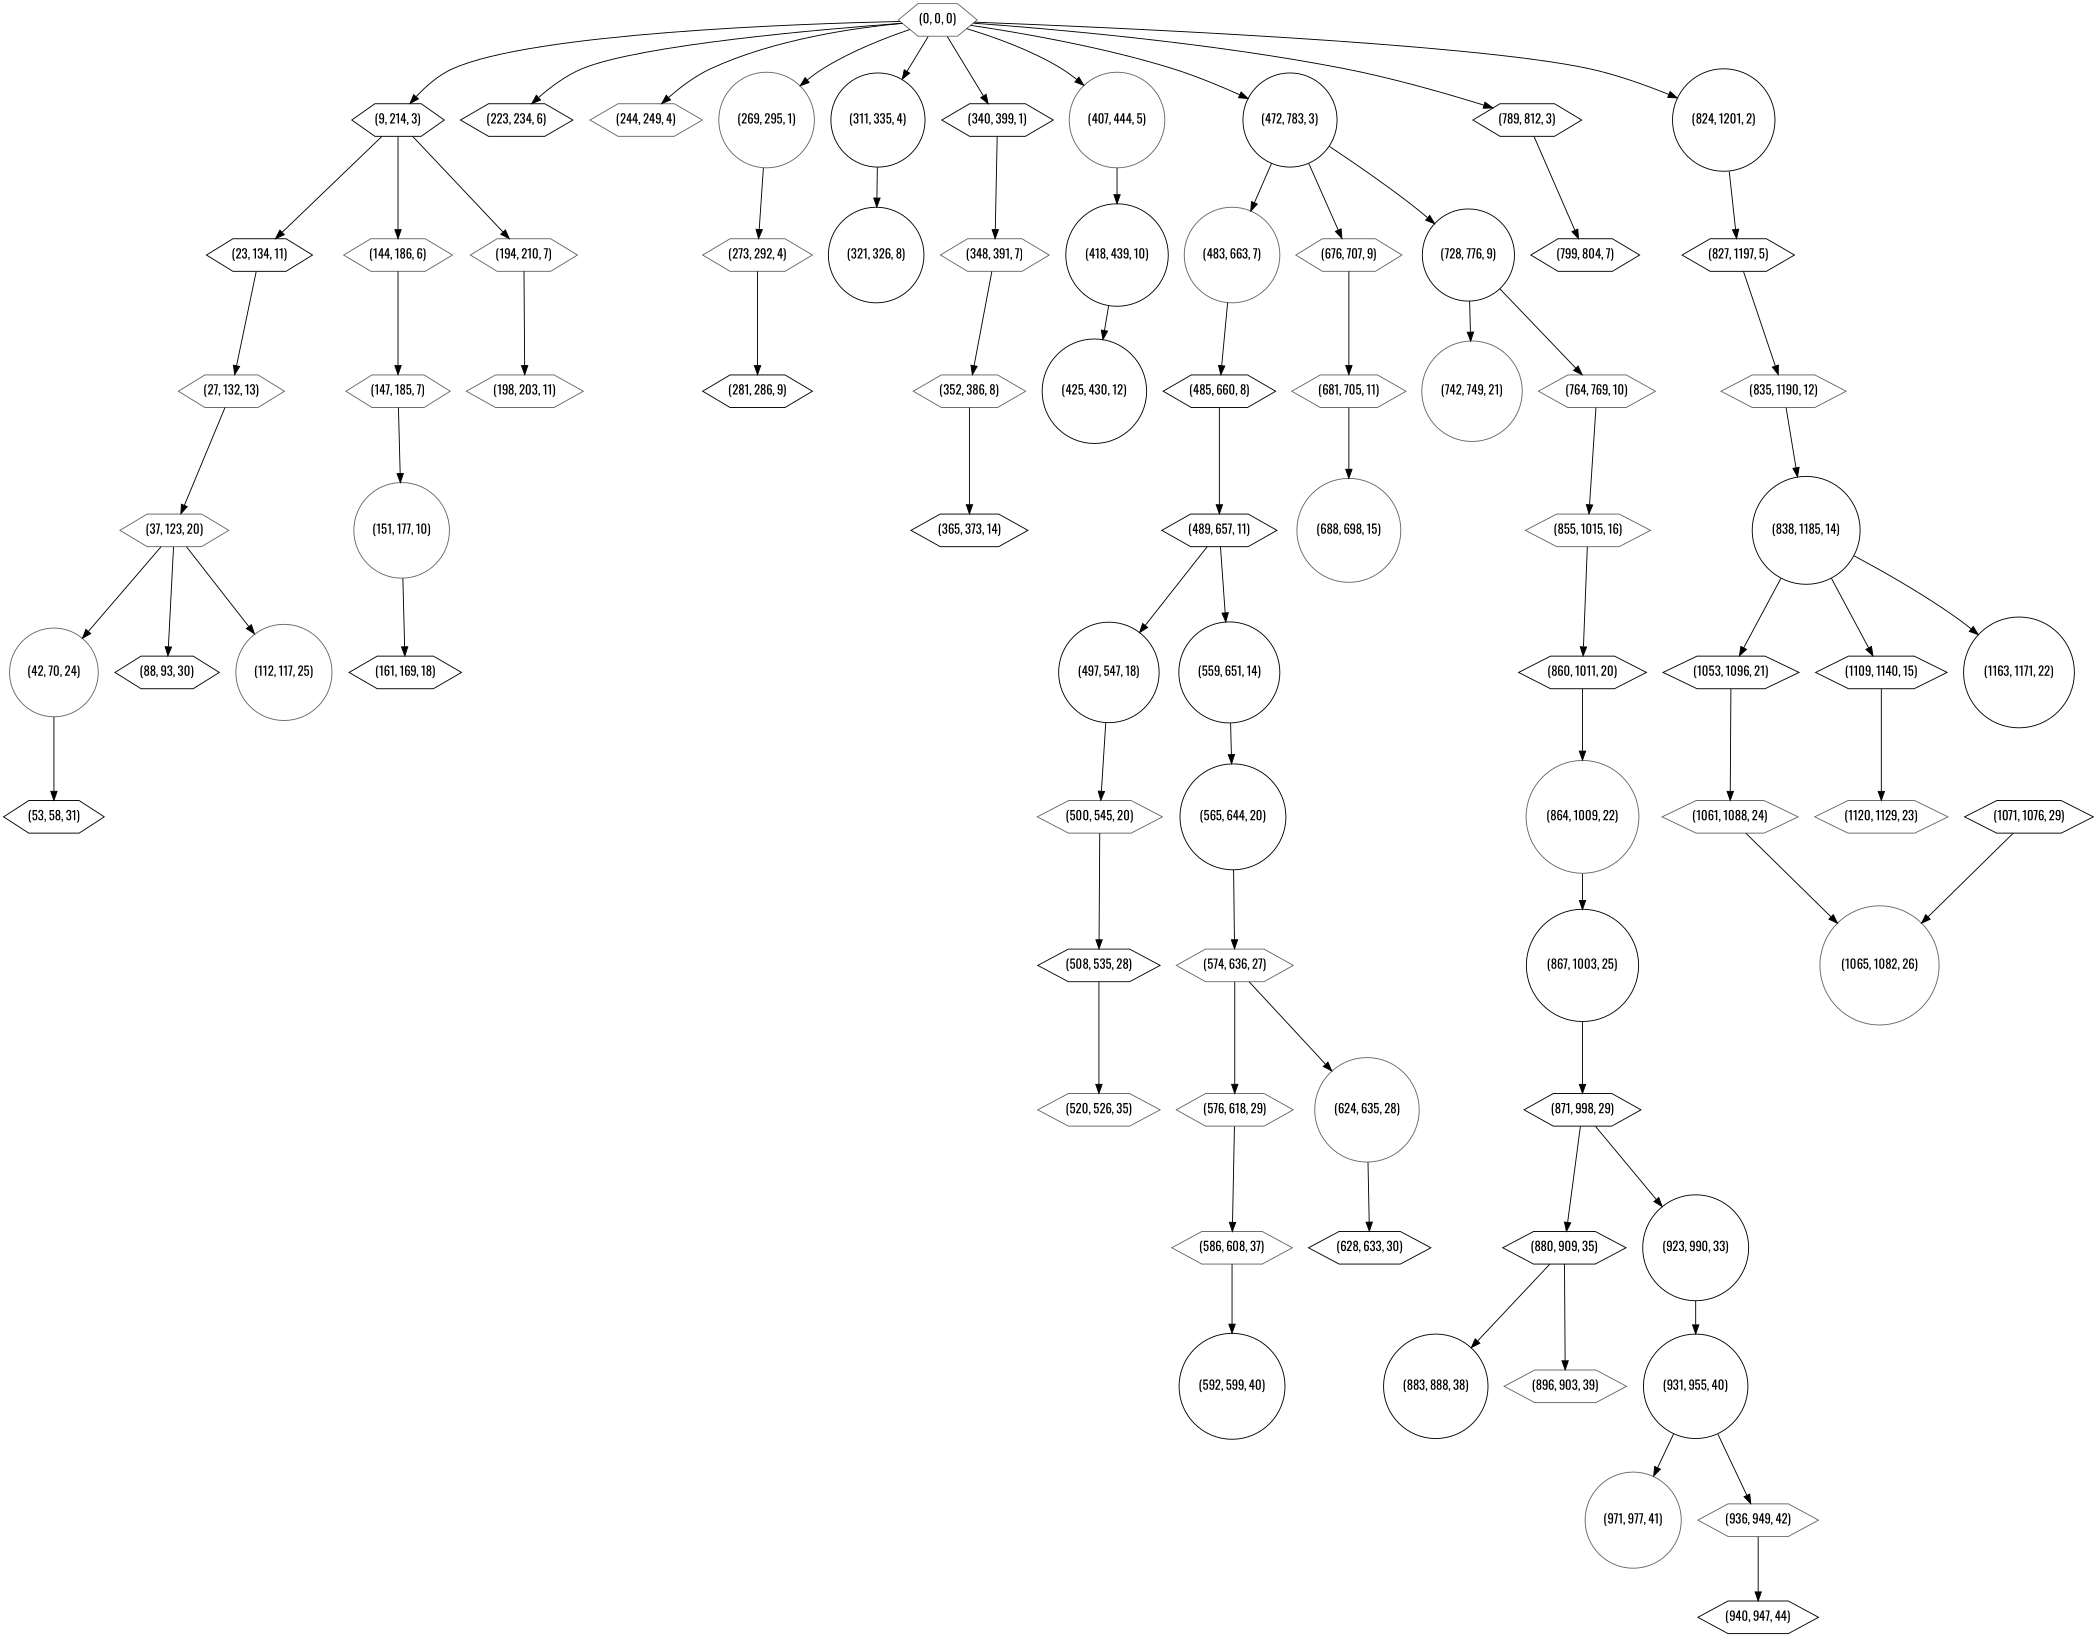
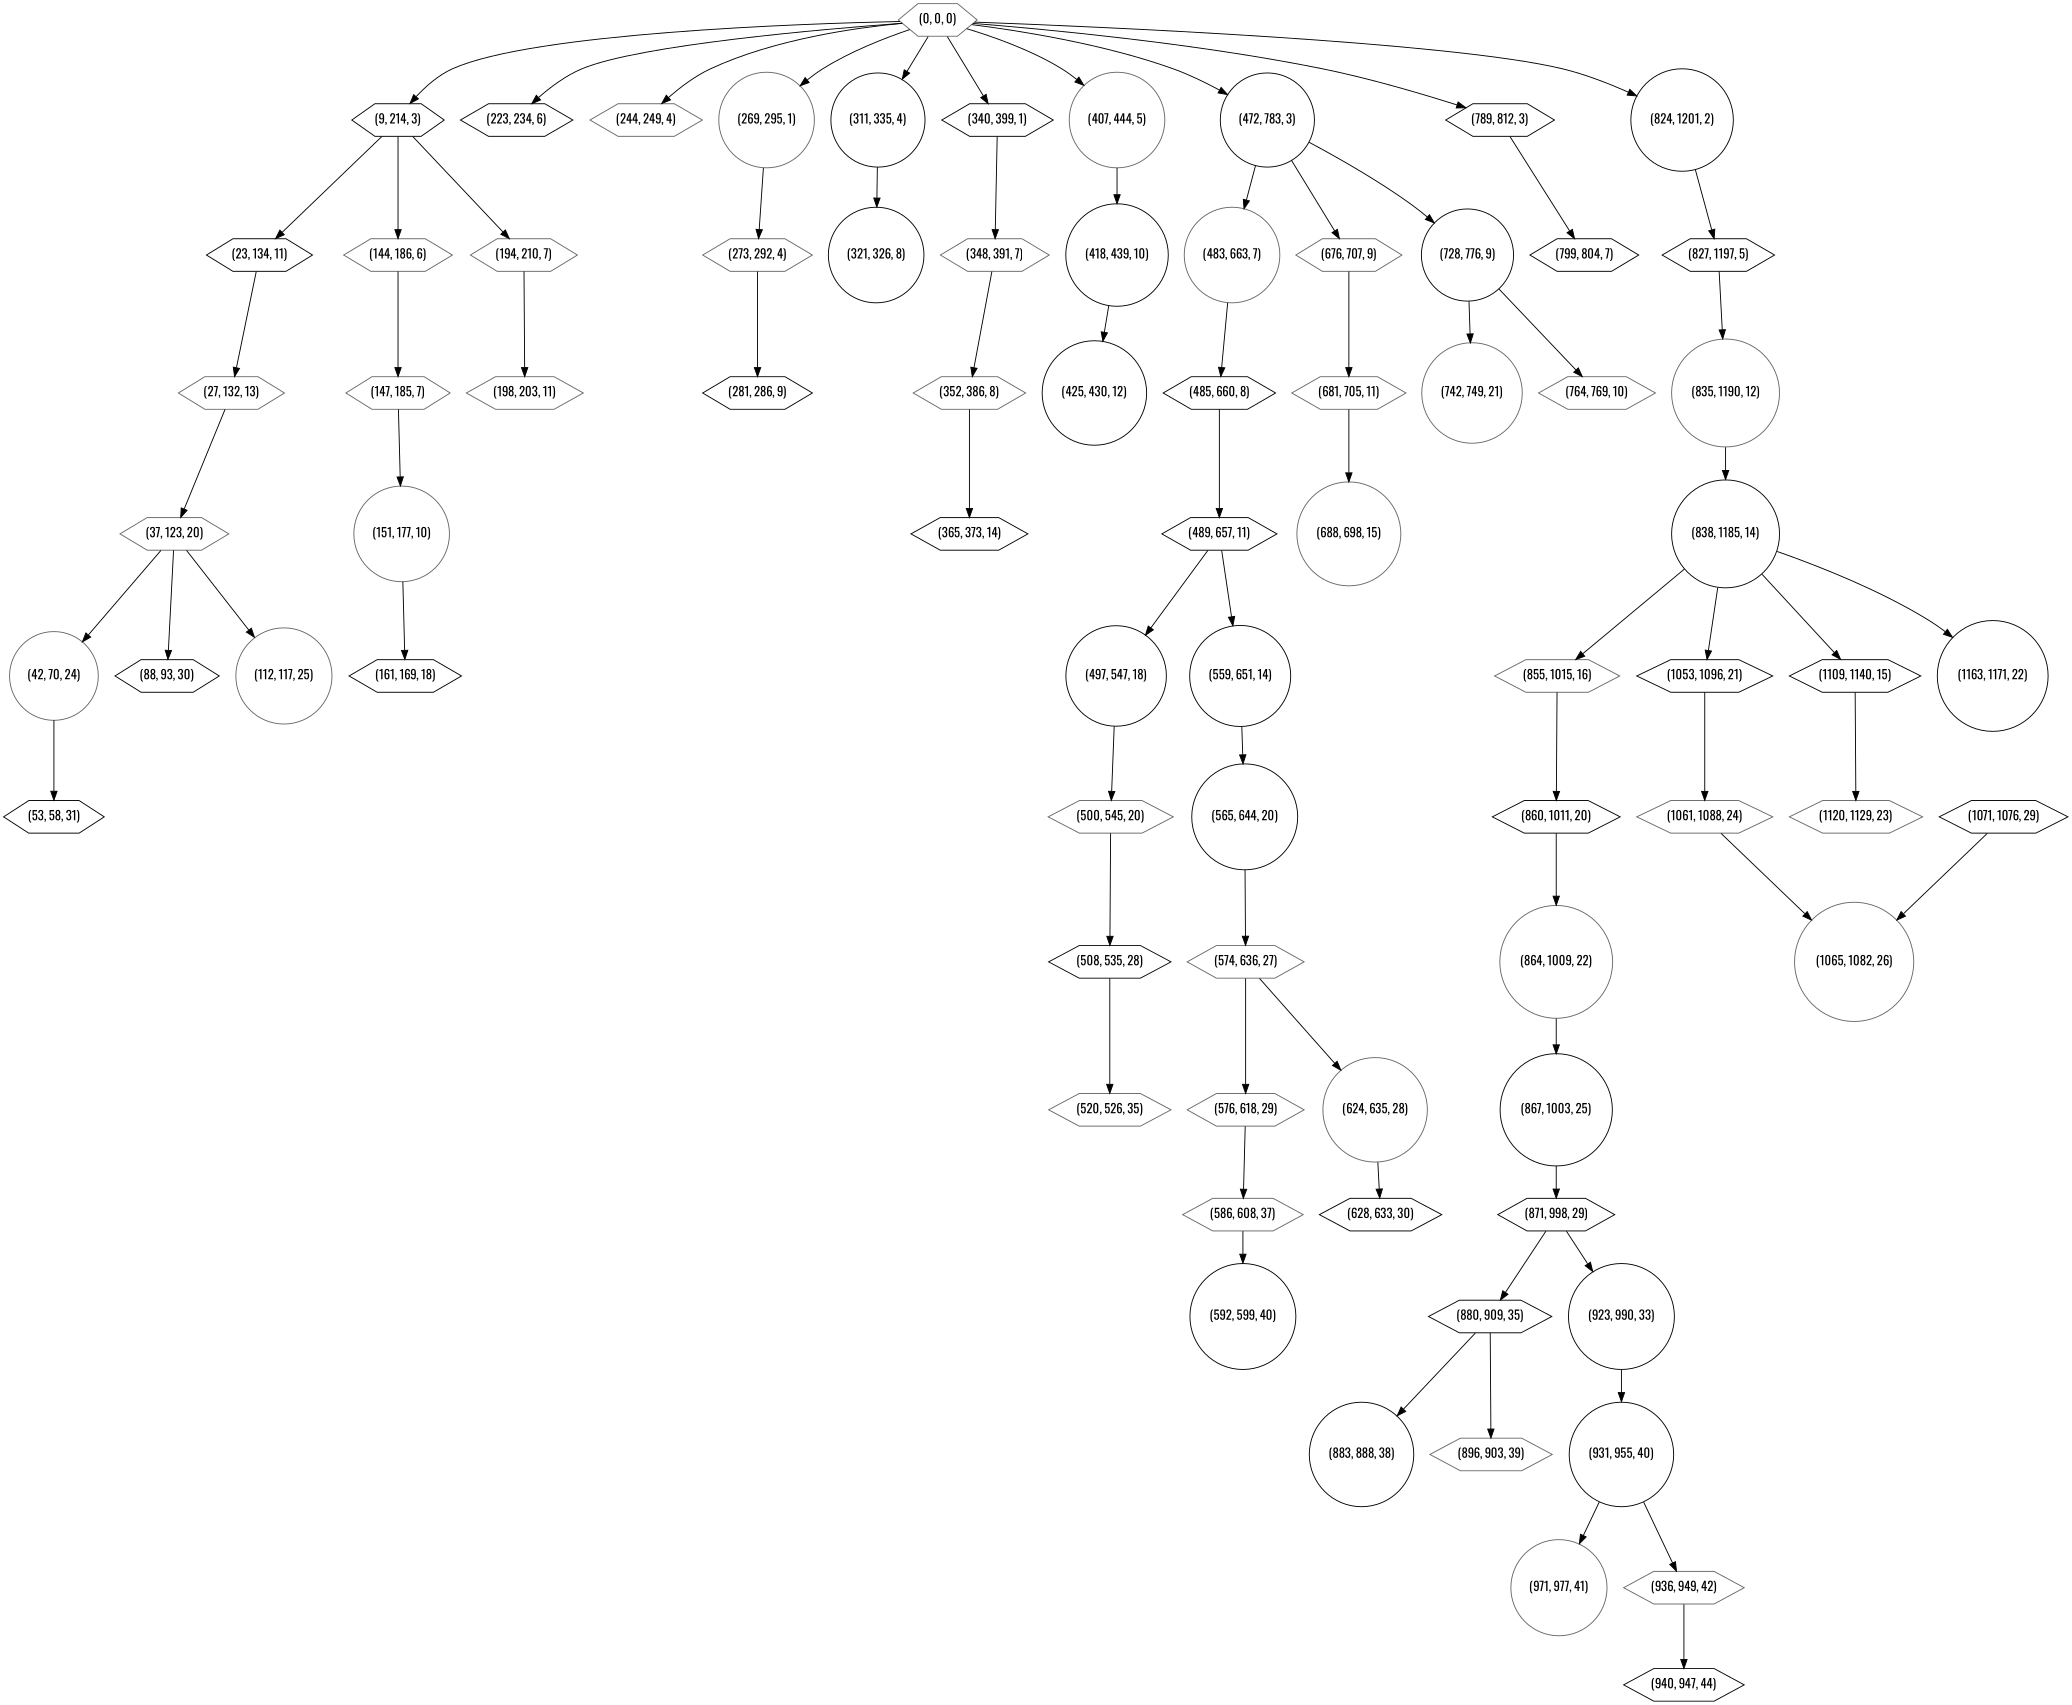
node "(835, 1190, 12)": shape hexagon -> circle
edge "(764, 769, 10)" -> "(855, 1015, 16)": now "(838, 1185, 14)" -> "(855, 1015, 16)"
